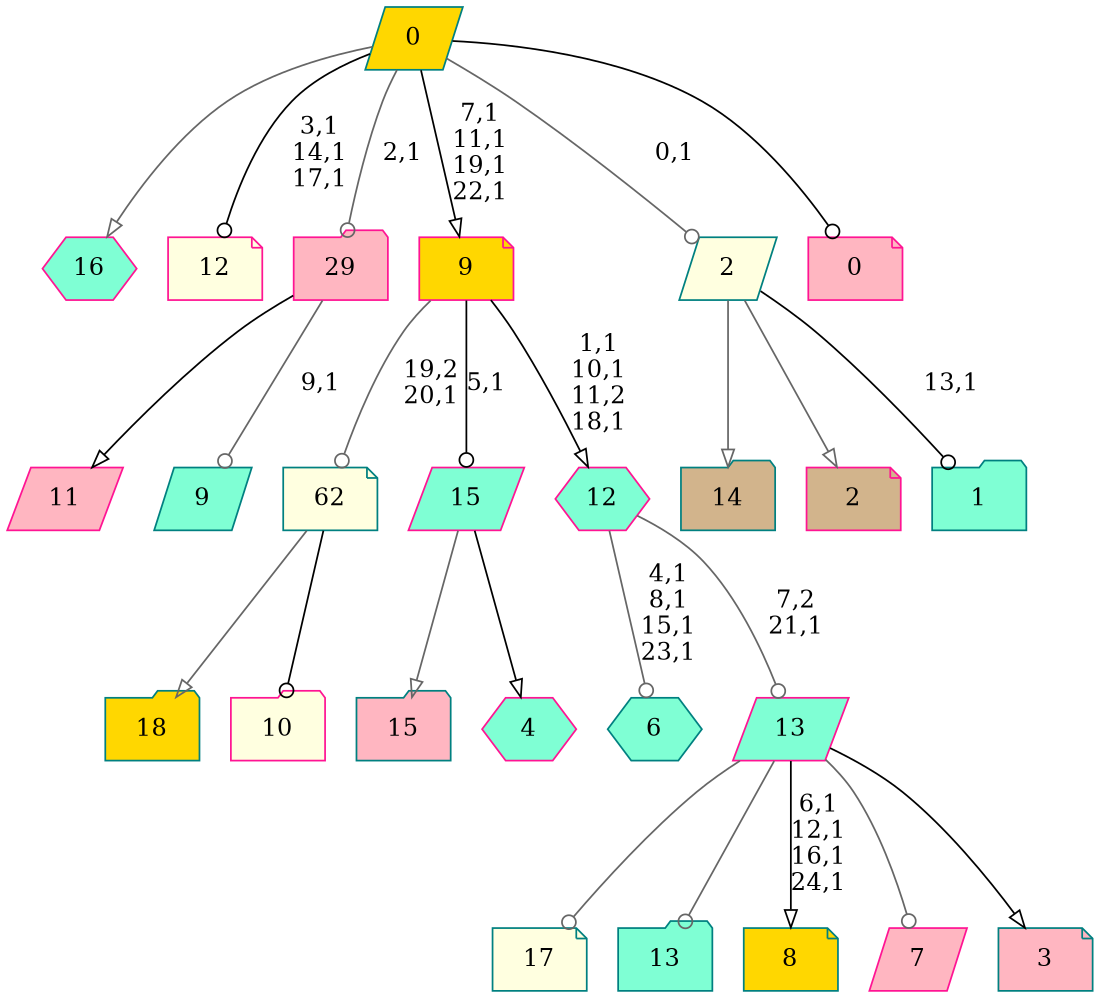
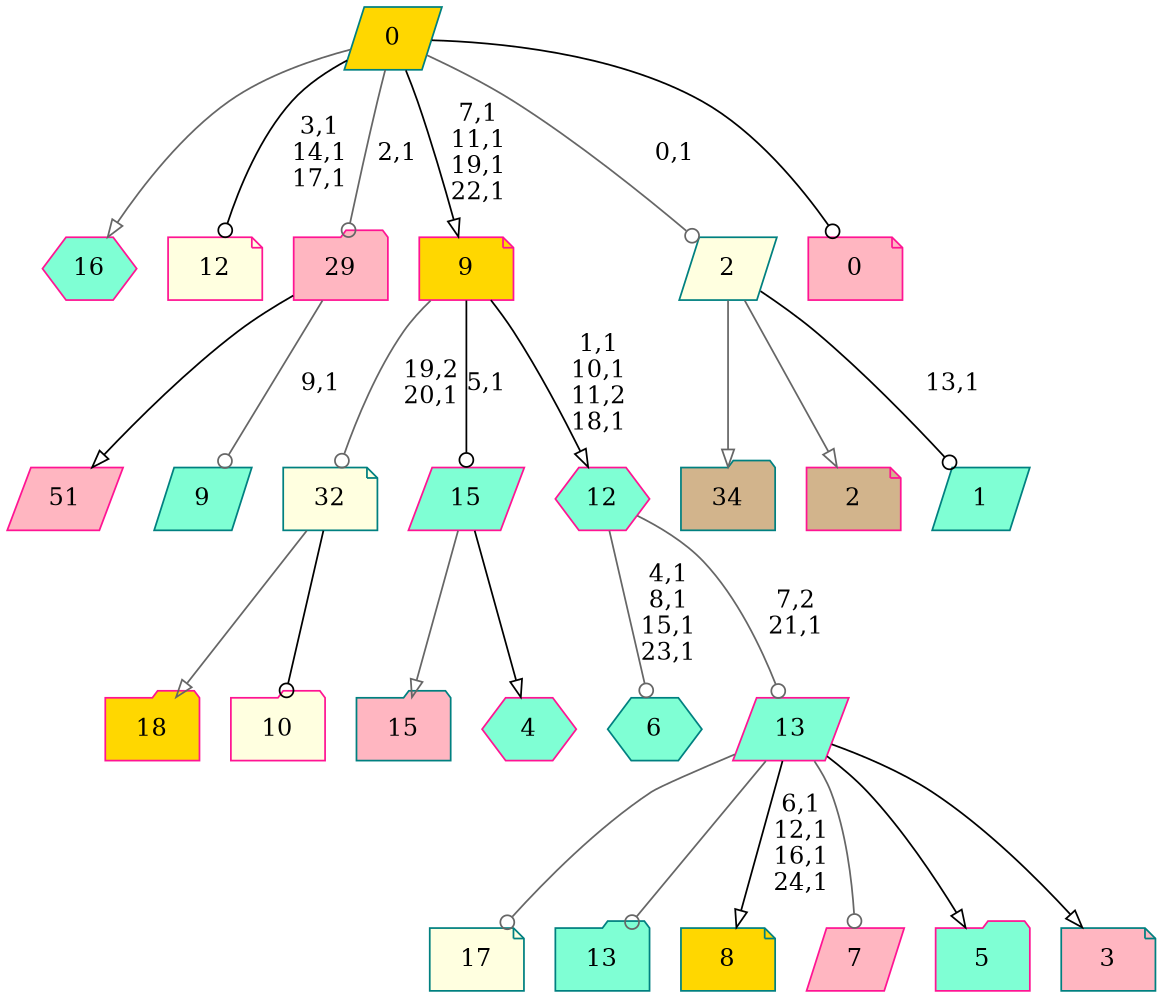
node "11": label "11" -> "51"
node "62": label "62" -> "32"
node "14": label "14" -> "34"
node "1": shape folder -> parallelogram
node "18": color teal -> deeppink
node "5": added
